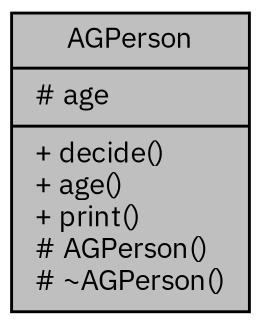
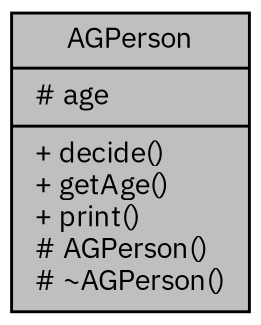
node "AGPerson": text "+ age()" -> "+ getAge()"
